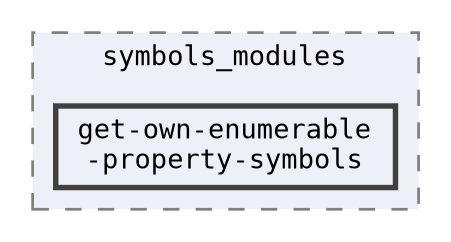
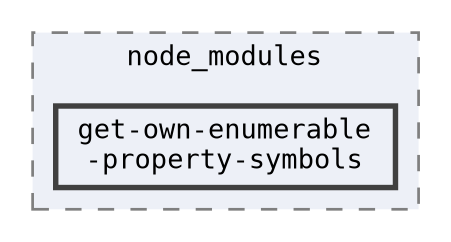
cluster "symbols_modules": label "symbols_modules" -> "node_modules"
